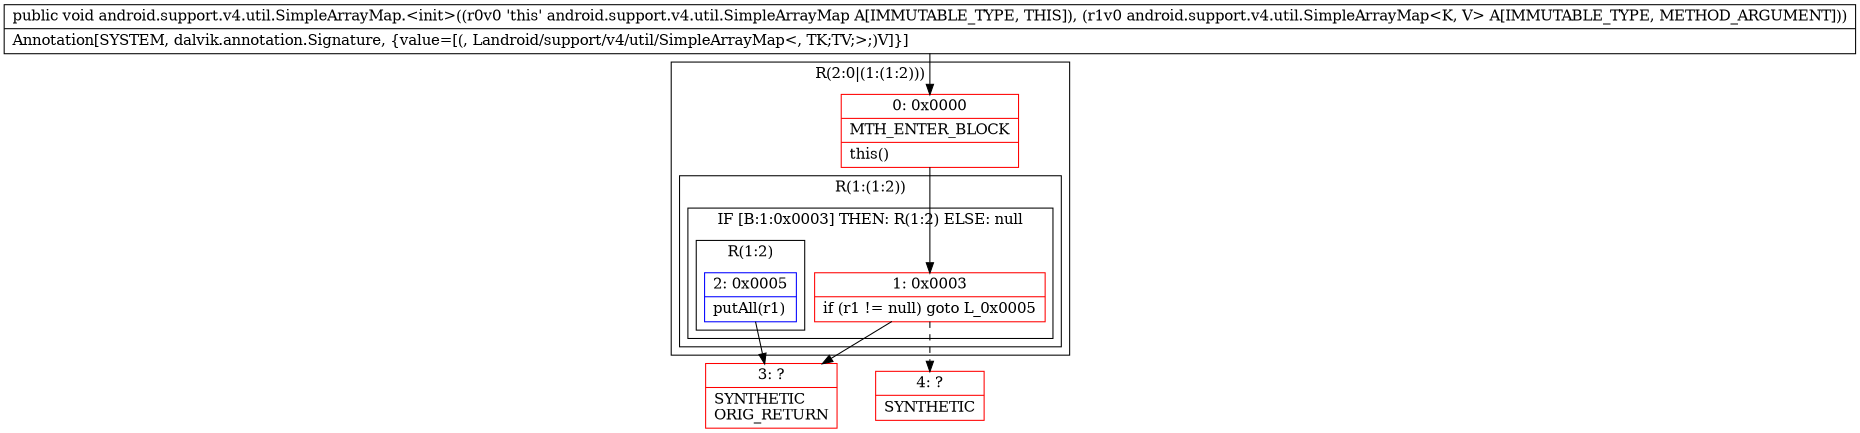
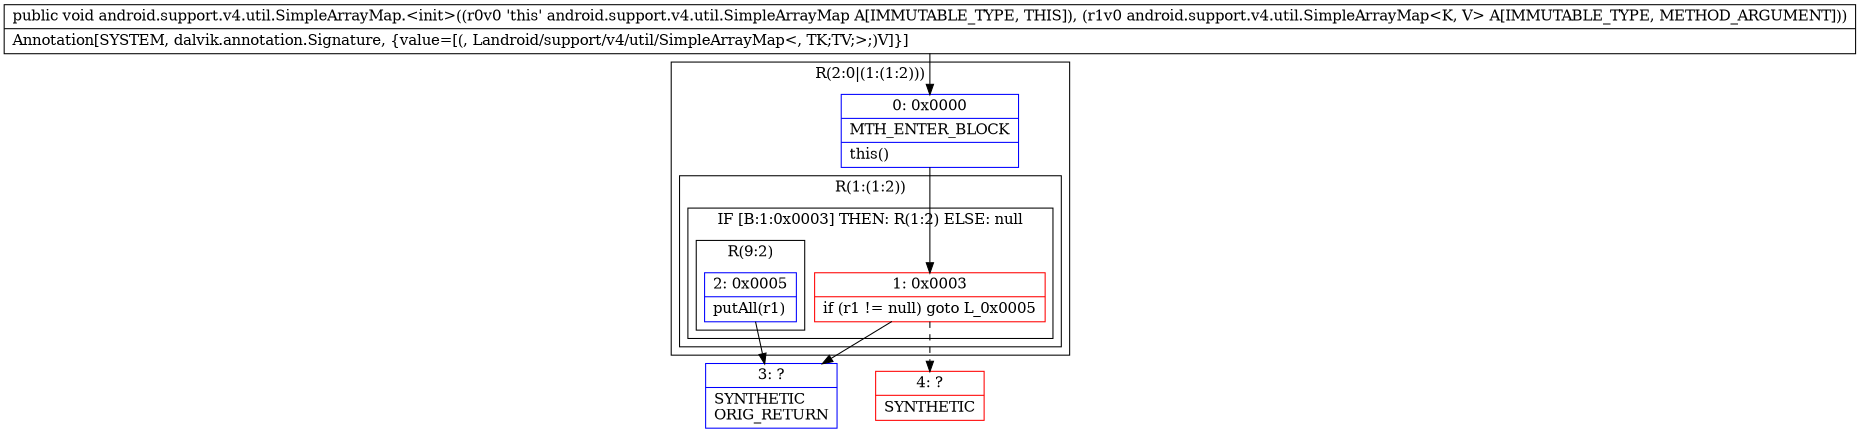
node "0: 0x0000": color red -> blue
cluster "R(1:2)": label "R(1:2)" -> "R(9:2)"
node "3: ?": color red -> blue
